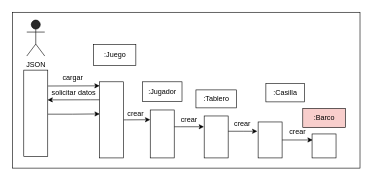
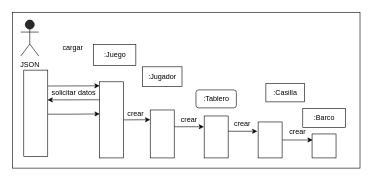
node "JSON": moved (36, 38) -> (30, 38)
node "cargar": moved (73, 78) -> (73, 48)
node ":Jugador": moved (162, 92) -> (162, 77)
node ":Tablero": shape rectangle -> rounded rectangle
node ":Barco": fillcolor #f8cecc -> #ffffff
